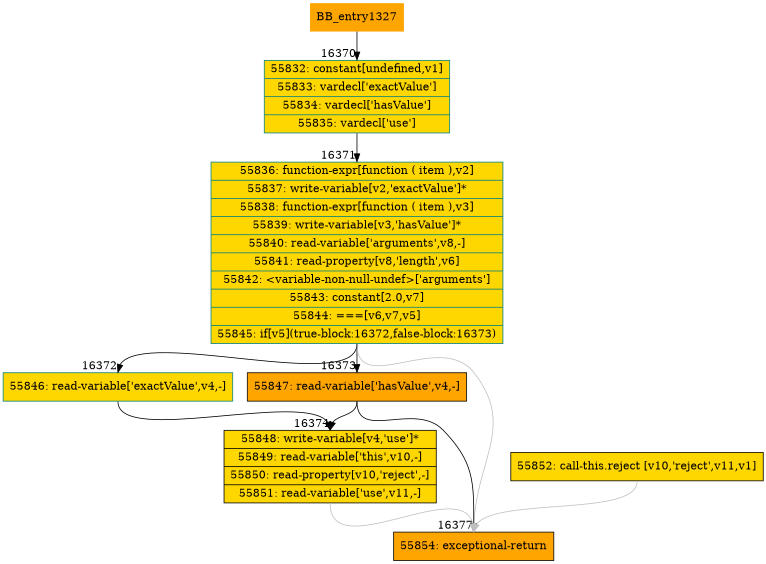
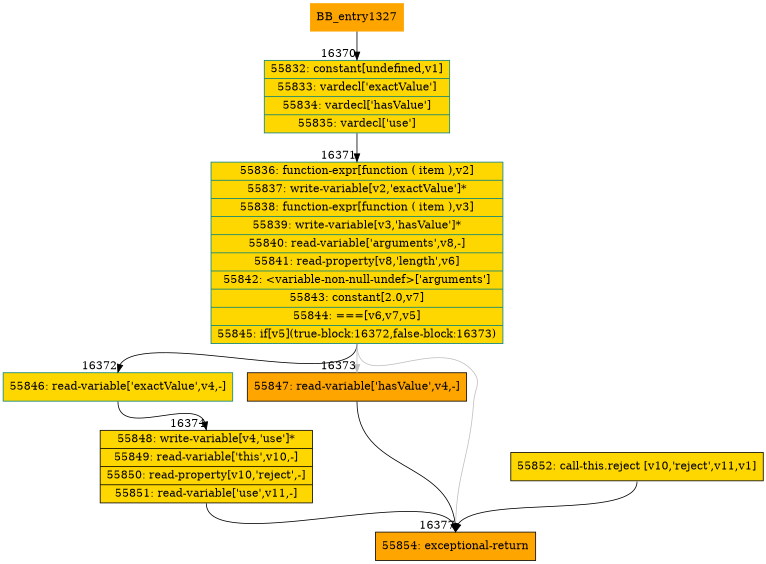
edge "55836: function-expr[function ( item ),v2]" -> "55847: read-variable['hasValue',v4,-]": color black -> gray
edge "55847: read-variable['hasValue',v4,-]" -> "55848: write-variable[v4,'use']*": removed
edge "55852: call-this.reject [v10,'reject',v11,v1]" -> "55854: exceptional-return": color gray -> black
edge "55848: write-variable[v4,'use']*" -> "55854: exceptional-return": color gray -> black
